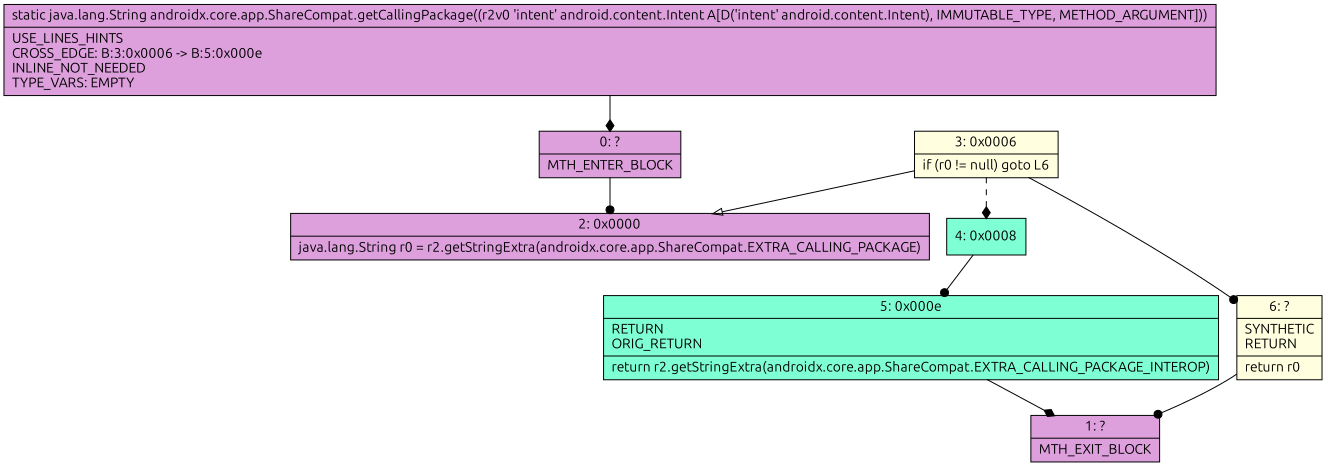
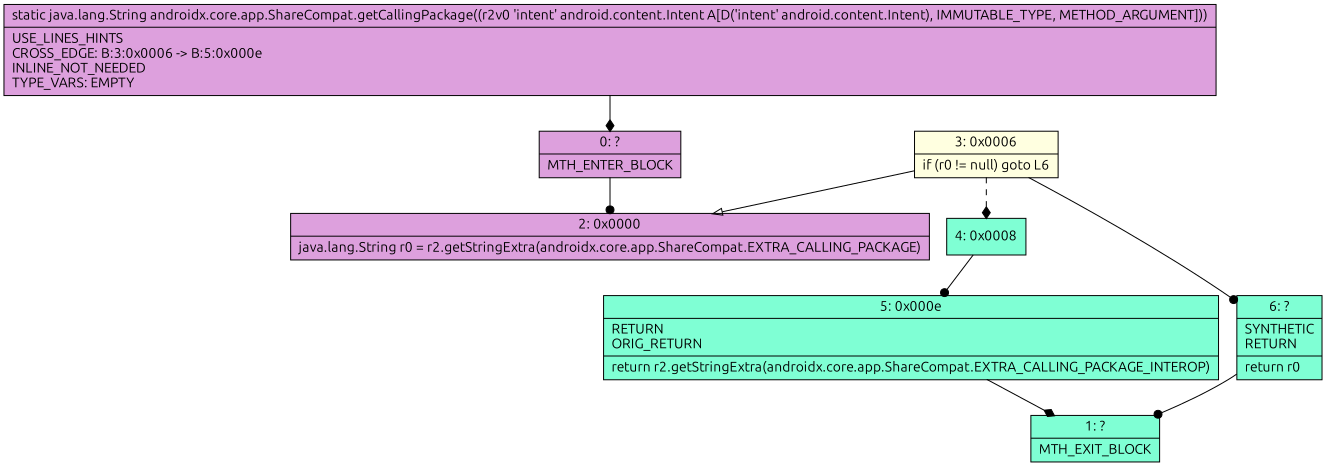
node "6: ?": fillcolor lightyellow -> aquamarine
node "1: ?": fillcolor plum -> aquamarine
